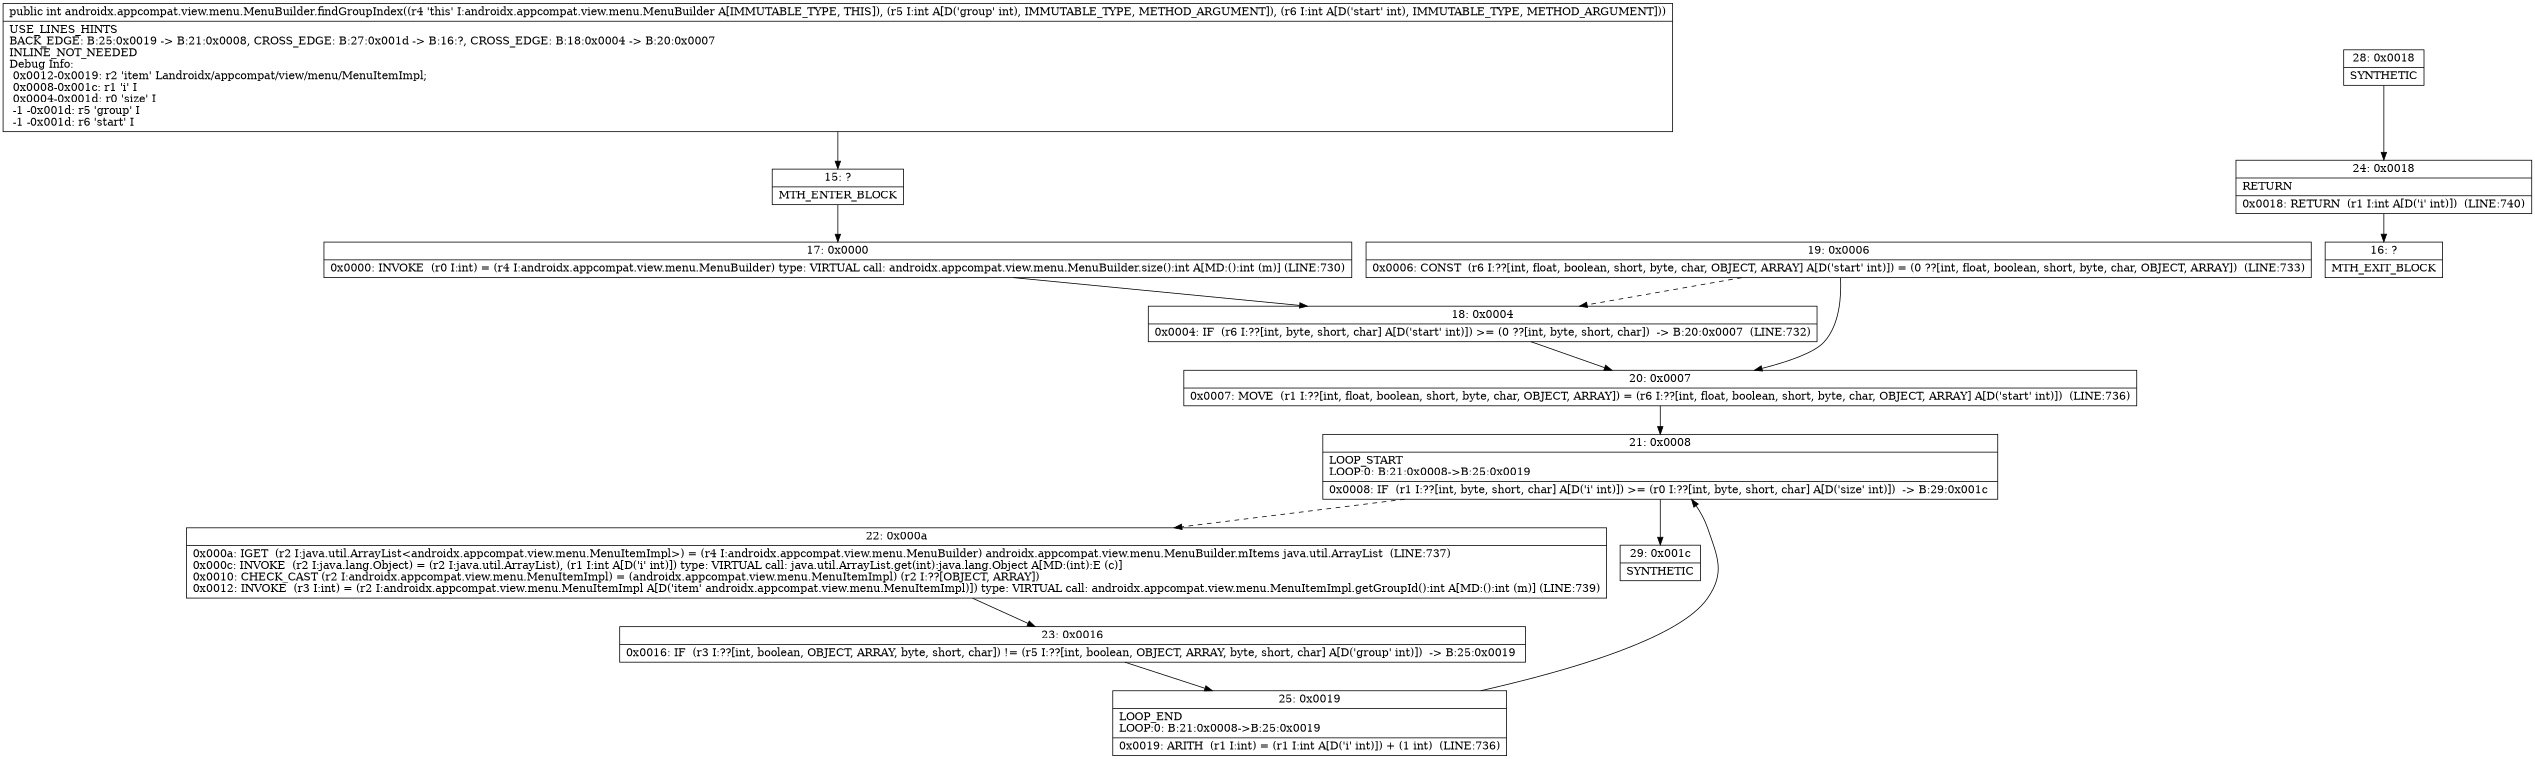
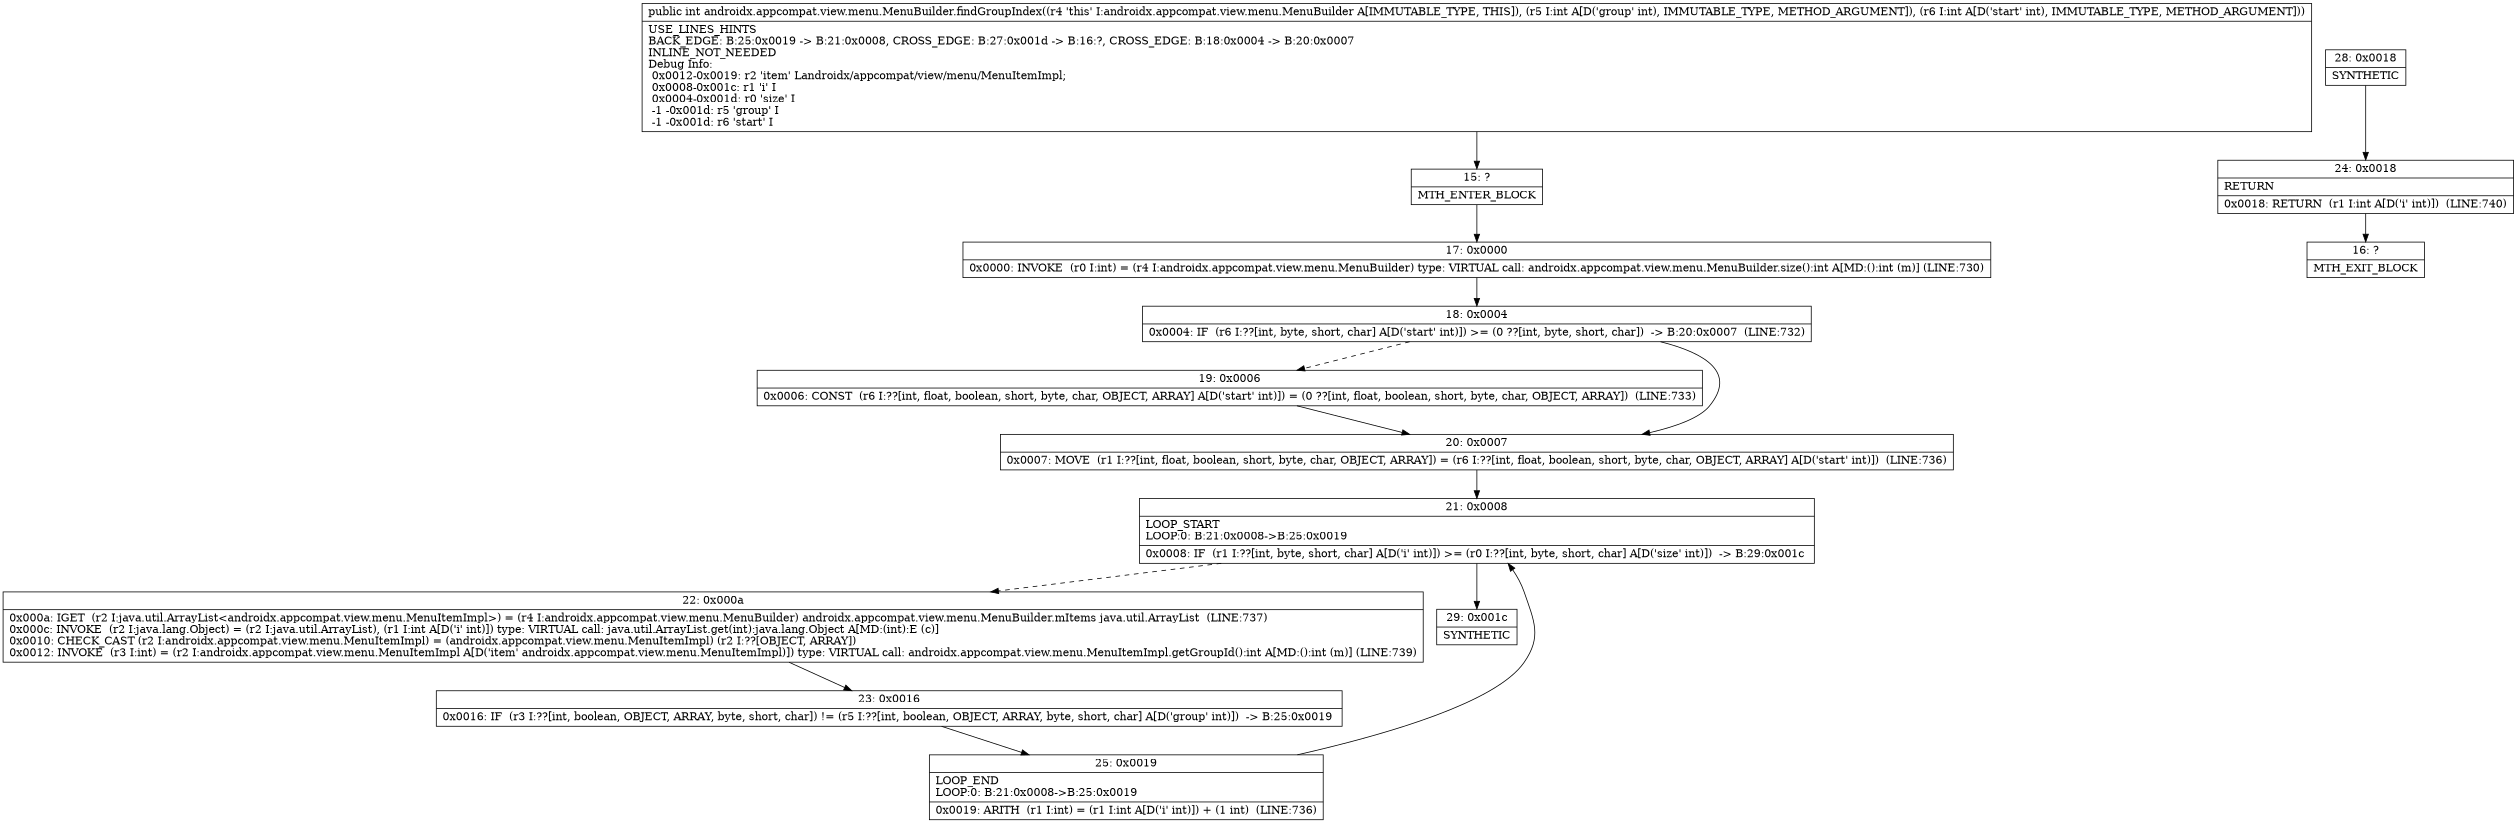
edge "19: 0x0006" -> "18: 0x0004": reversed
